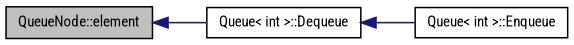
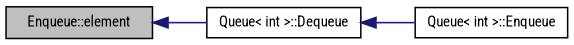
node "QueueNode::element": label "QueueNode::element" -> "Enqueue::element"
